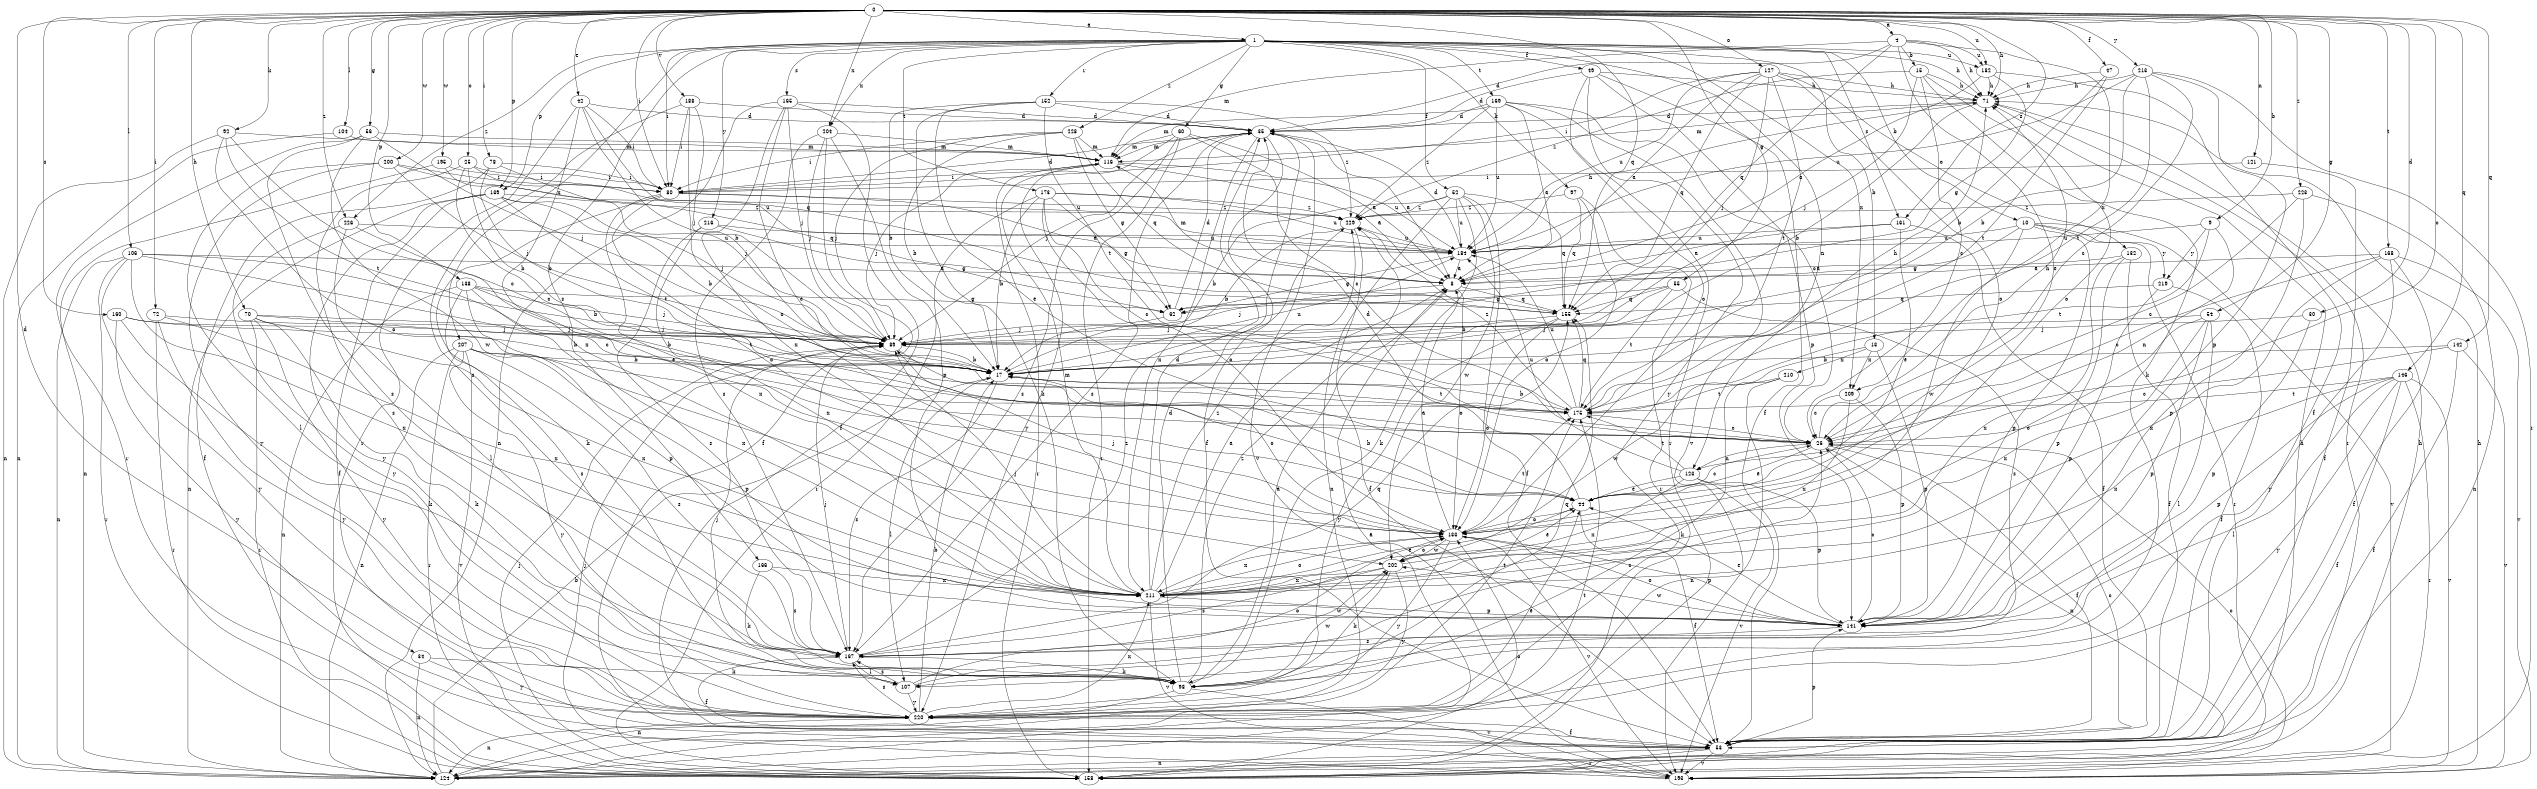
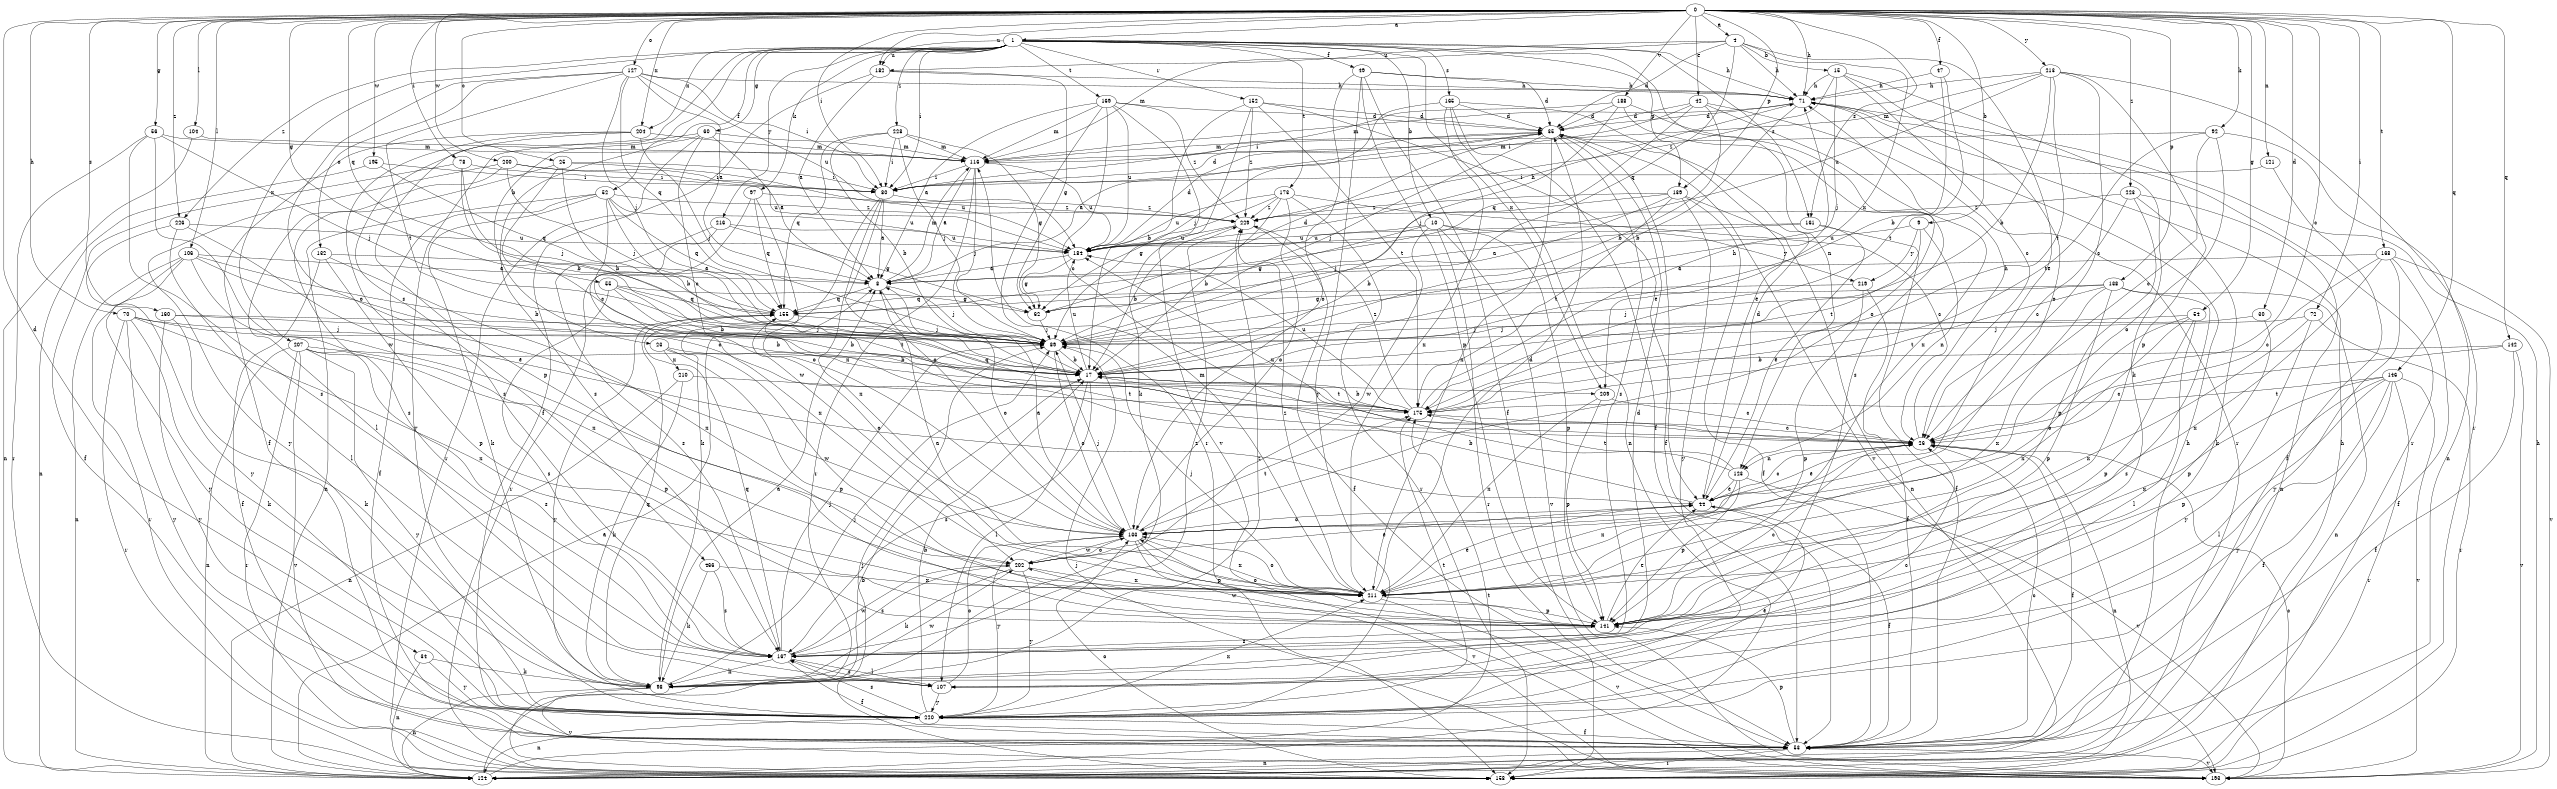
edge "213" -> "116": added, label "m"
node "13": label "13" -> "23"
node "166": label "166" -> "466"
edge "223" -> "98": added, label "k"
